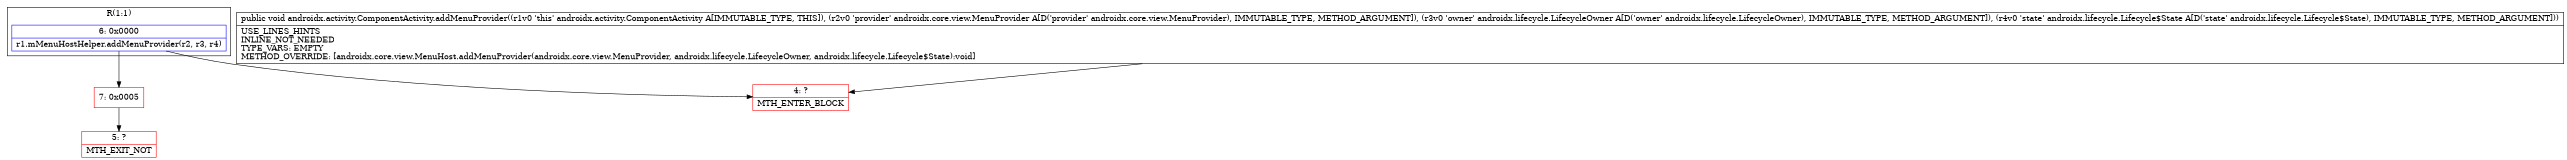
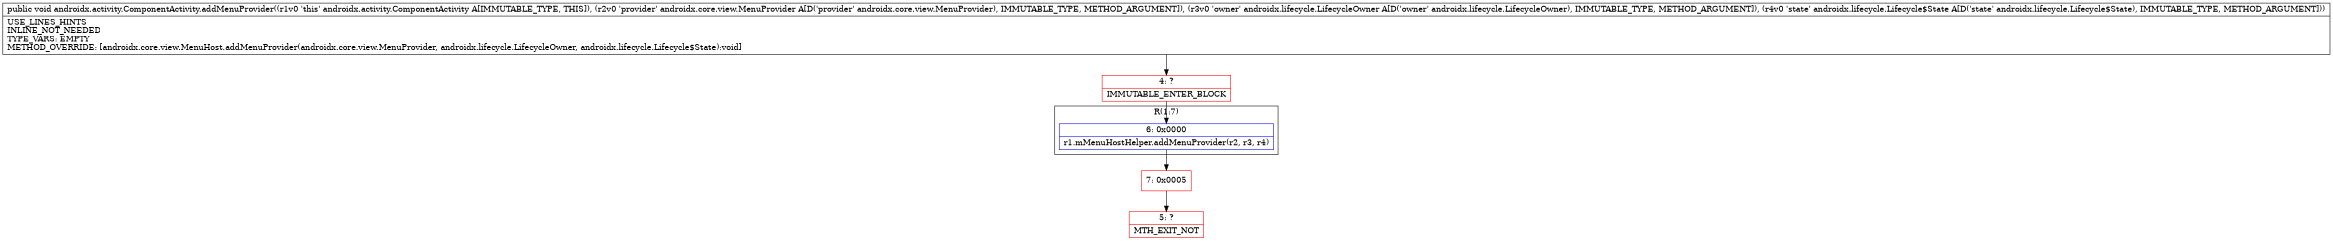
cluster "R(1:1)": label "R(1:1)" -> "R(1:7)"
edge "6: 0x0000" -> "4: ?": reversed
node "4: ?": text "MTH_ENTER_BLOCK" -> "IMMUTABLE_ENTER_BLOCK"
